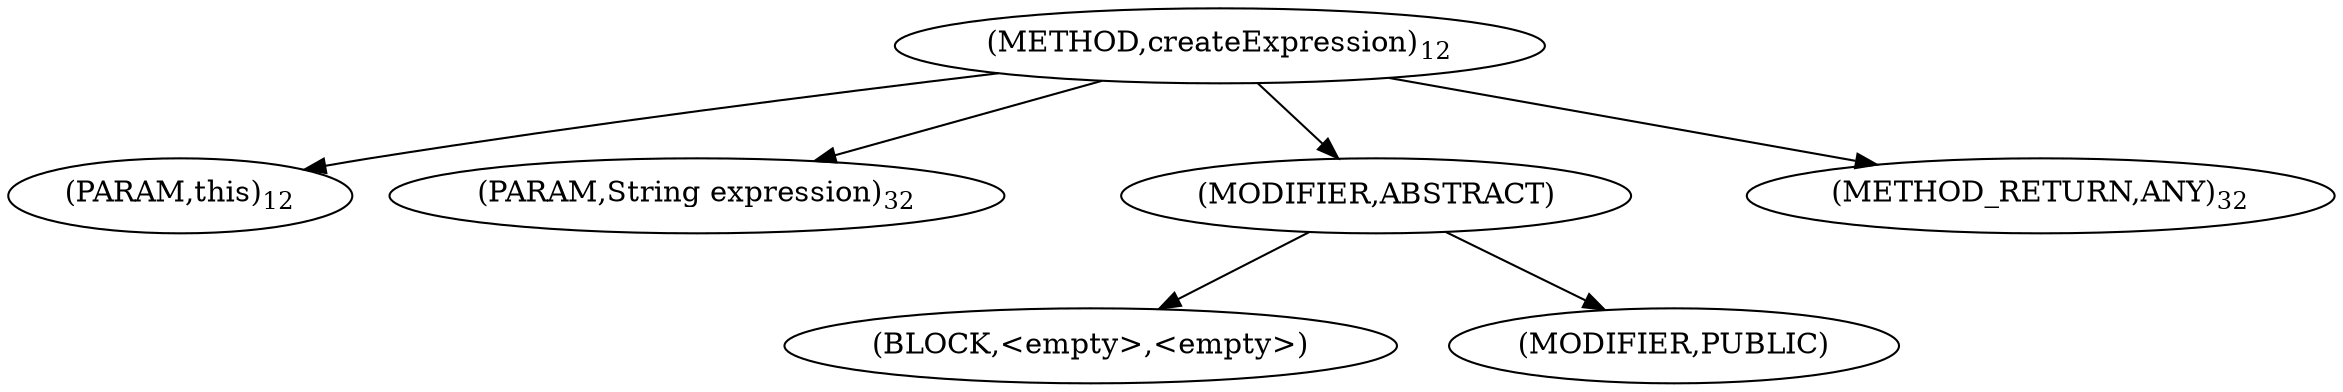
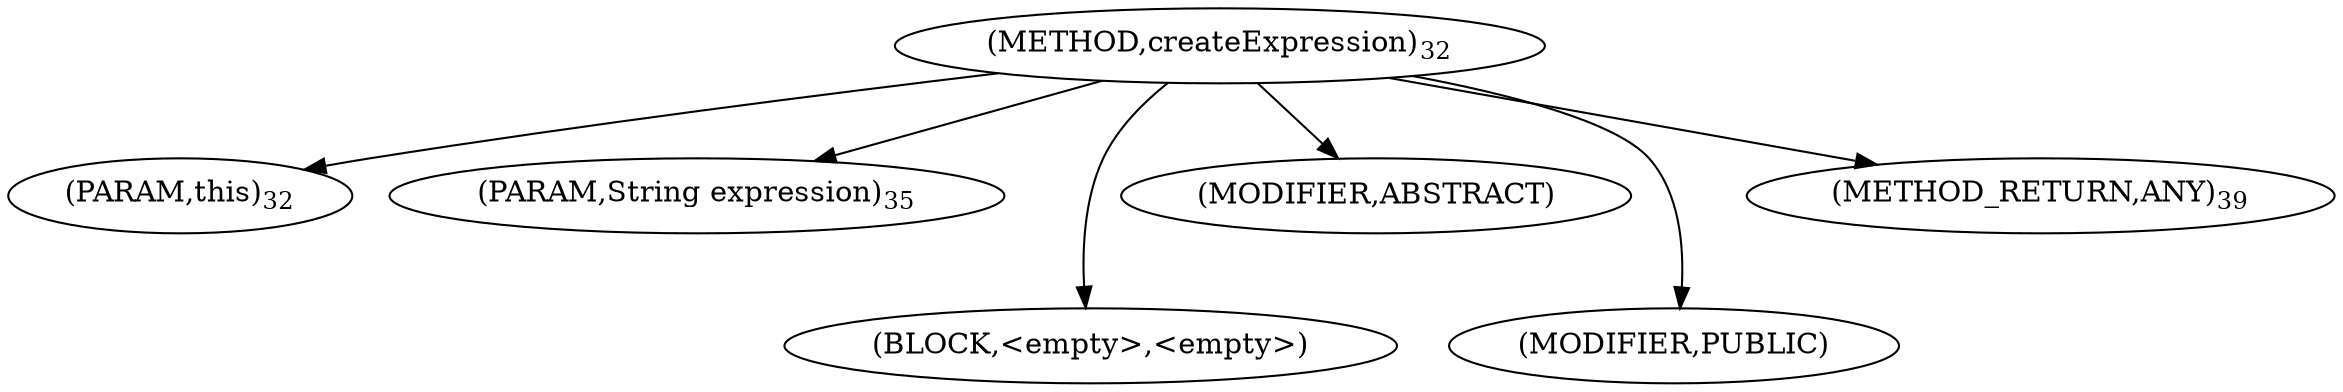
node "(METHOD,createExpression)": text "12" -> "32"
node "(PARAM,this)": text "12" -> "32"
node "(PARAM,String expression)": text "32" -> "35"
node "(METHOD_RETURN,ANY)": text "32" -> "39"
edge "(MODIFIER,ABSTRACT)" -> "(BLOCK,<empty>,<empty>)": now "(METHOD,createExpression)" -> "(BLOCK,<empty>,<empty>)"
edge "(MODIFIER,ABSTRACT)" -> "(MODIFIER,PUBLIC)": now "(METHOD,createExpression)" -> "(MODIFIER,PUBLIC)"
